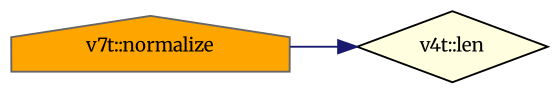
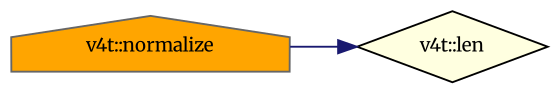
node "v7t::normalize": label "v7t::normalize" -> "v4t::normalize"
